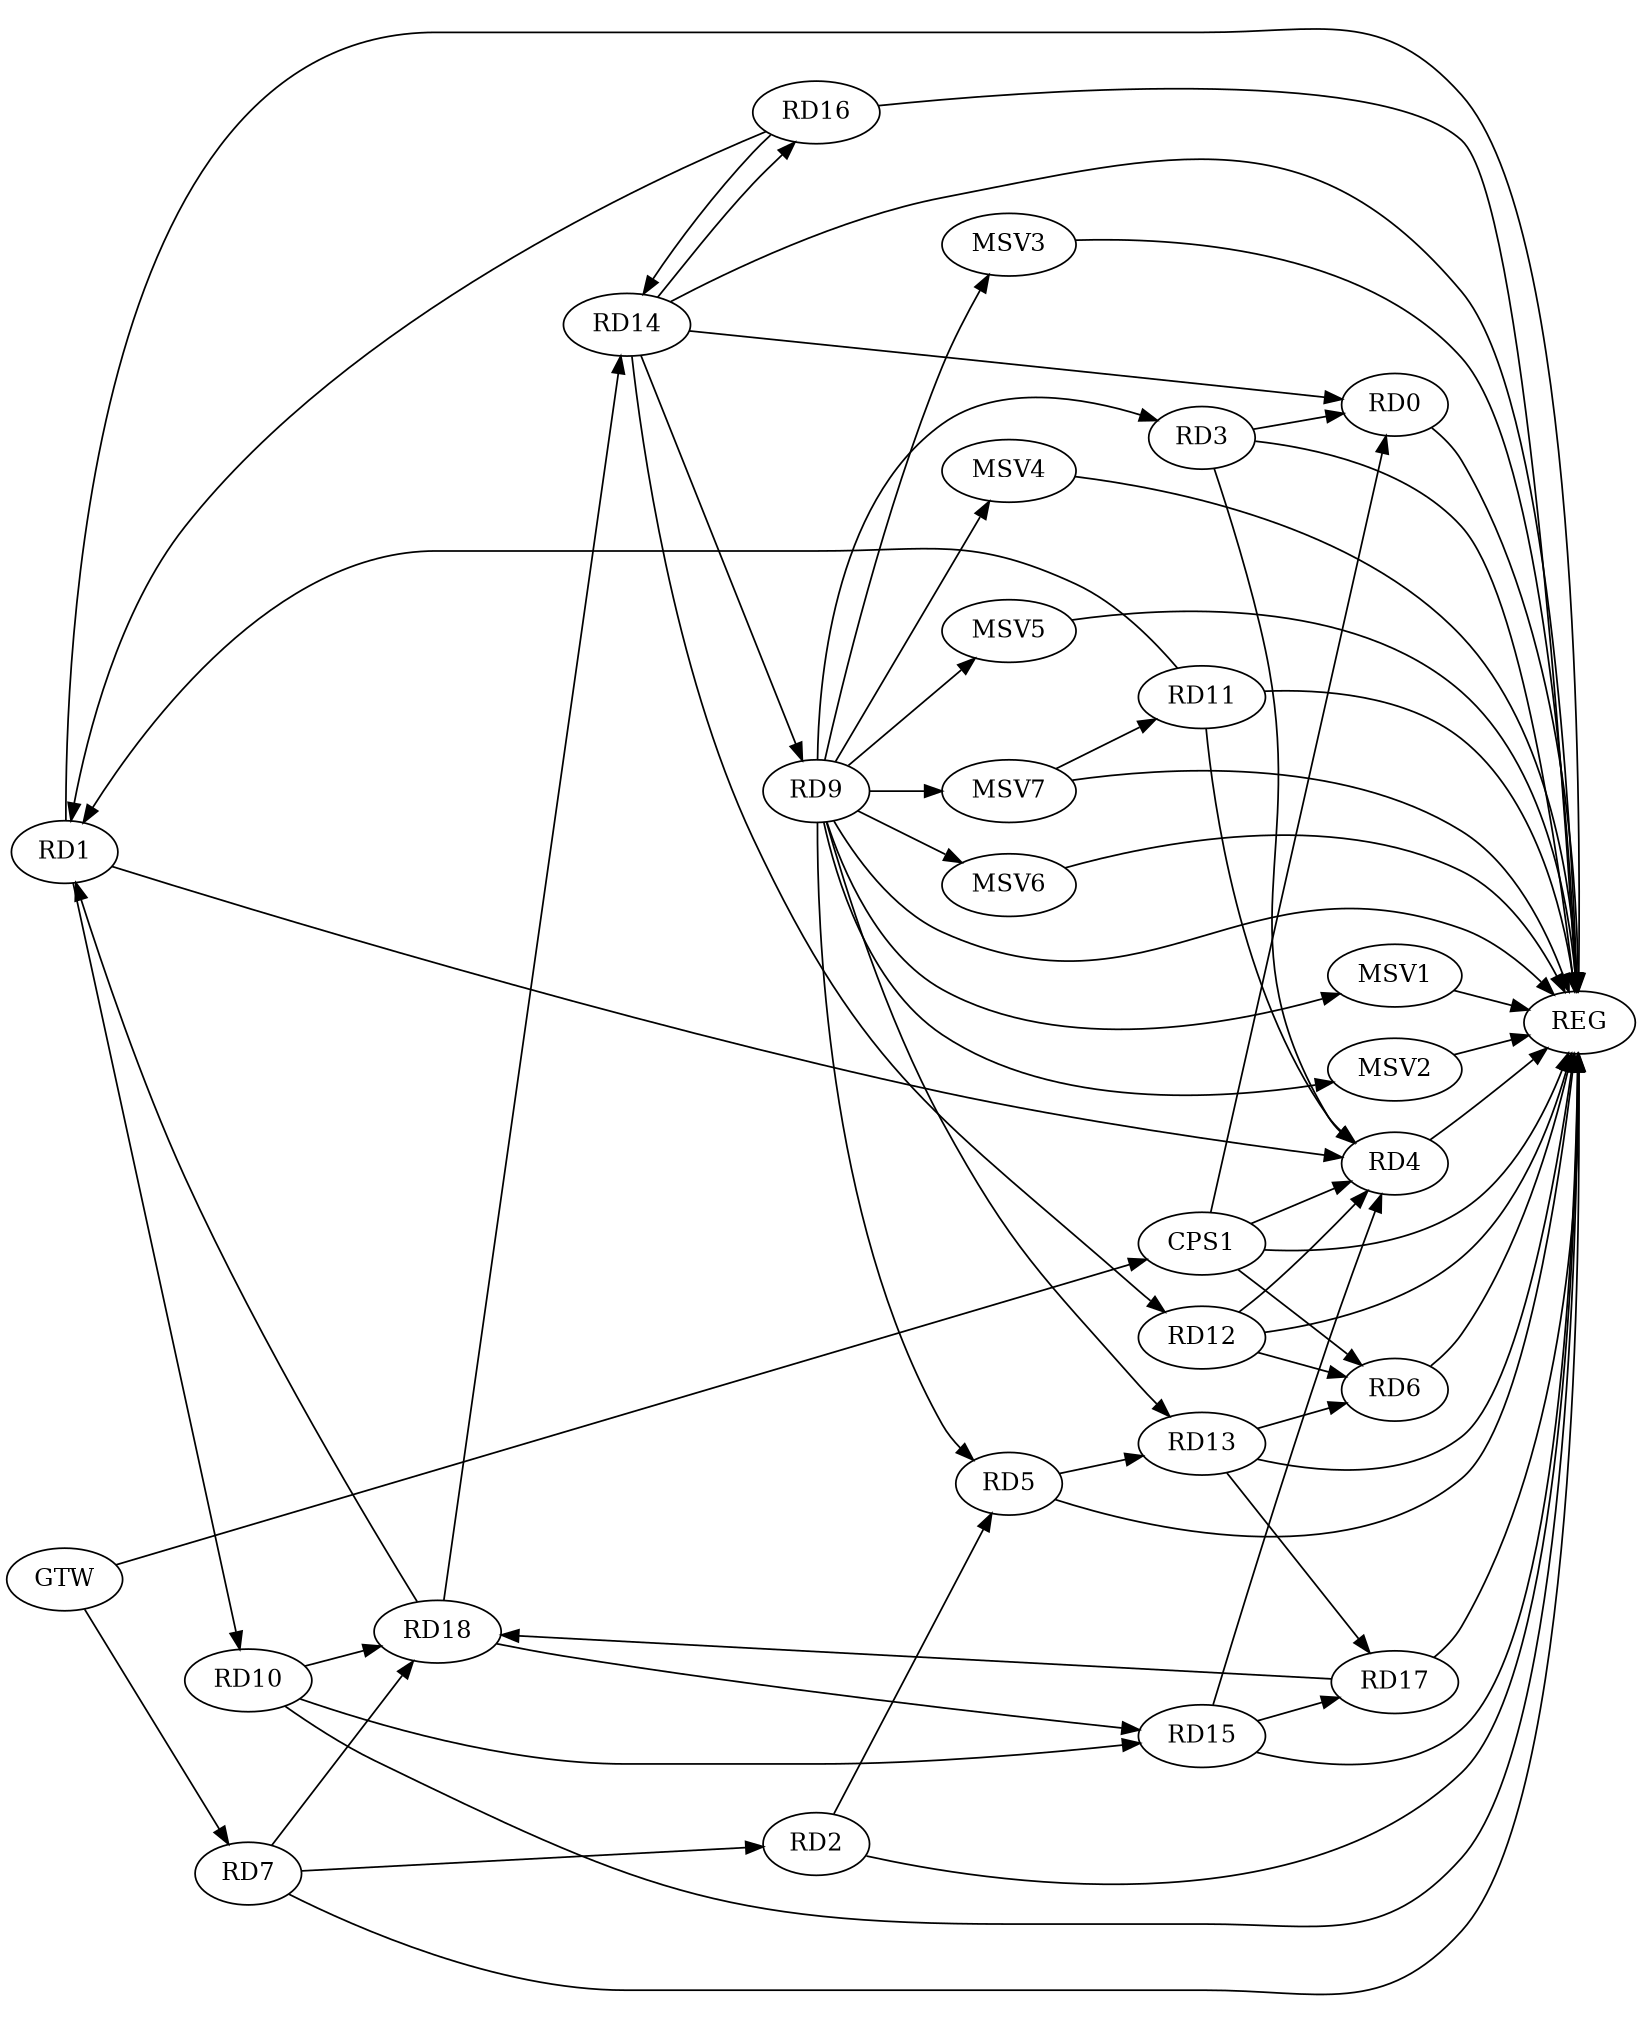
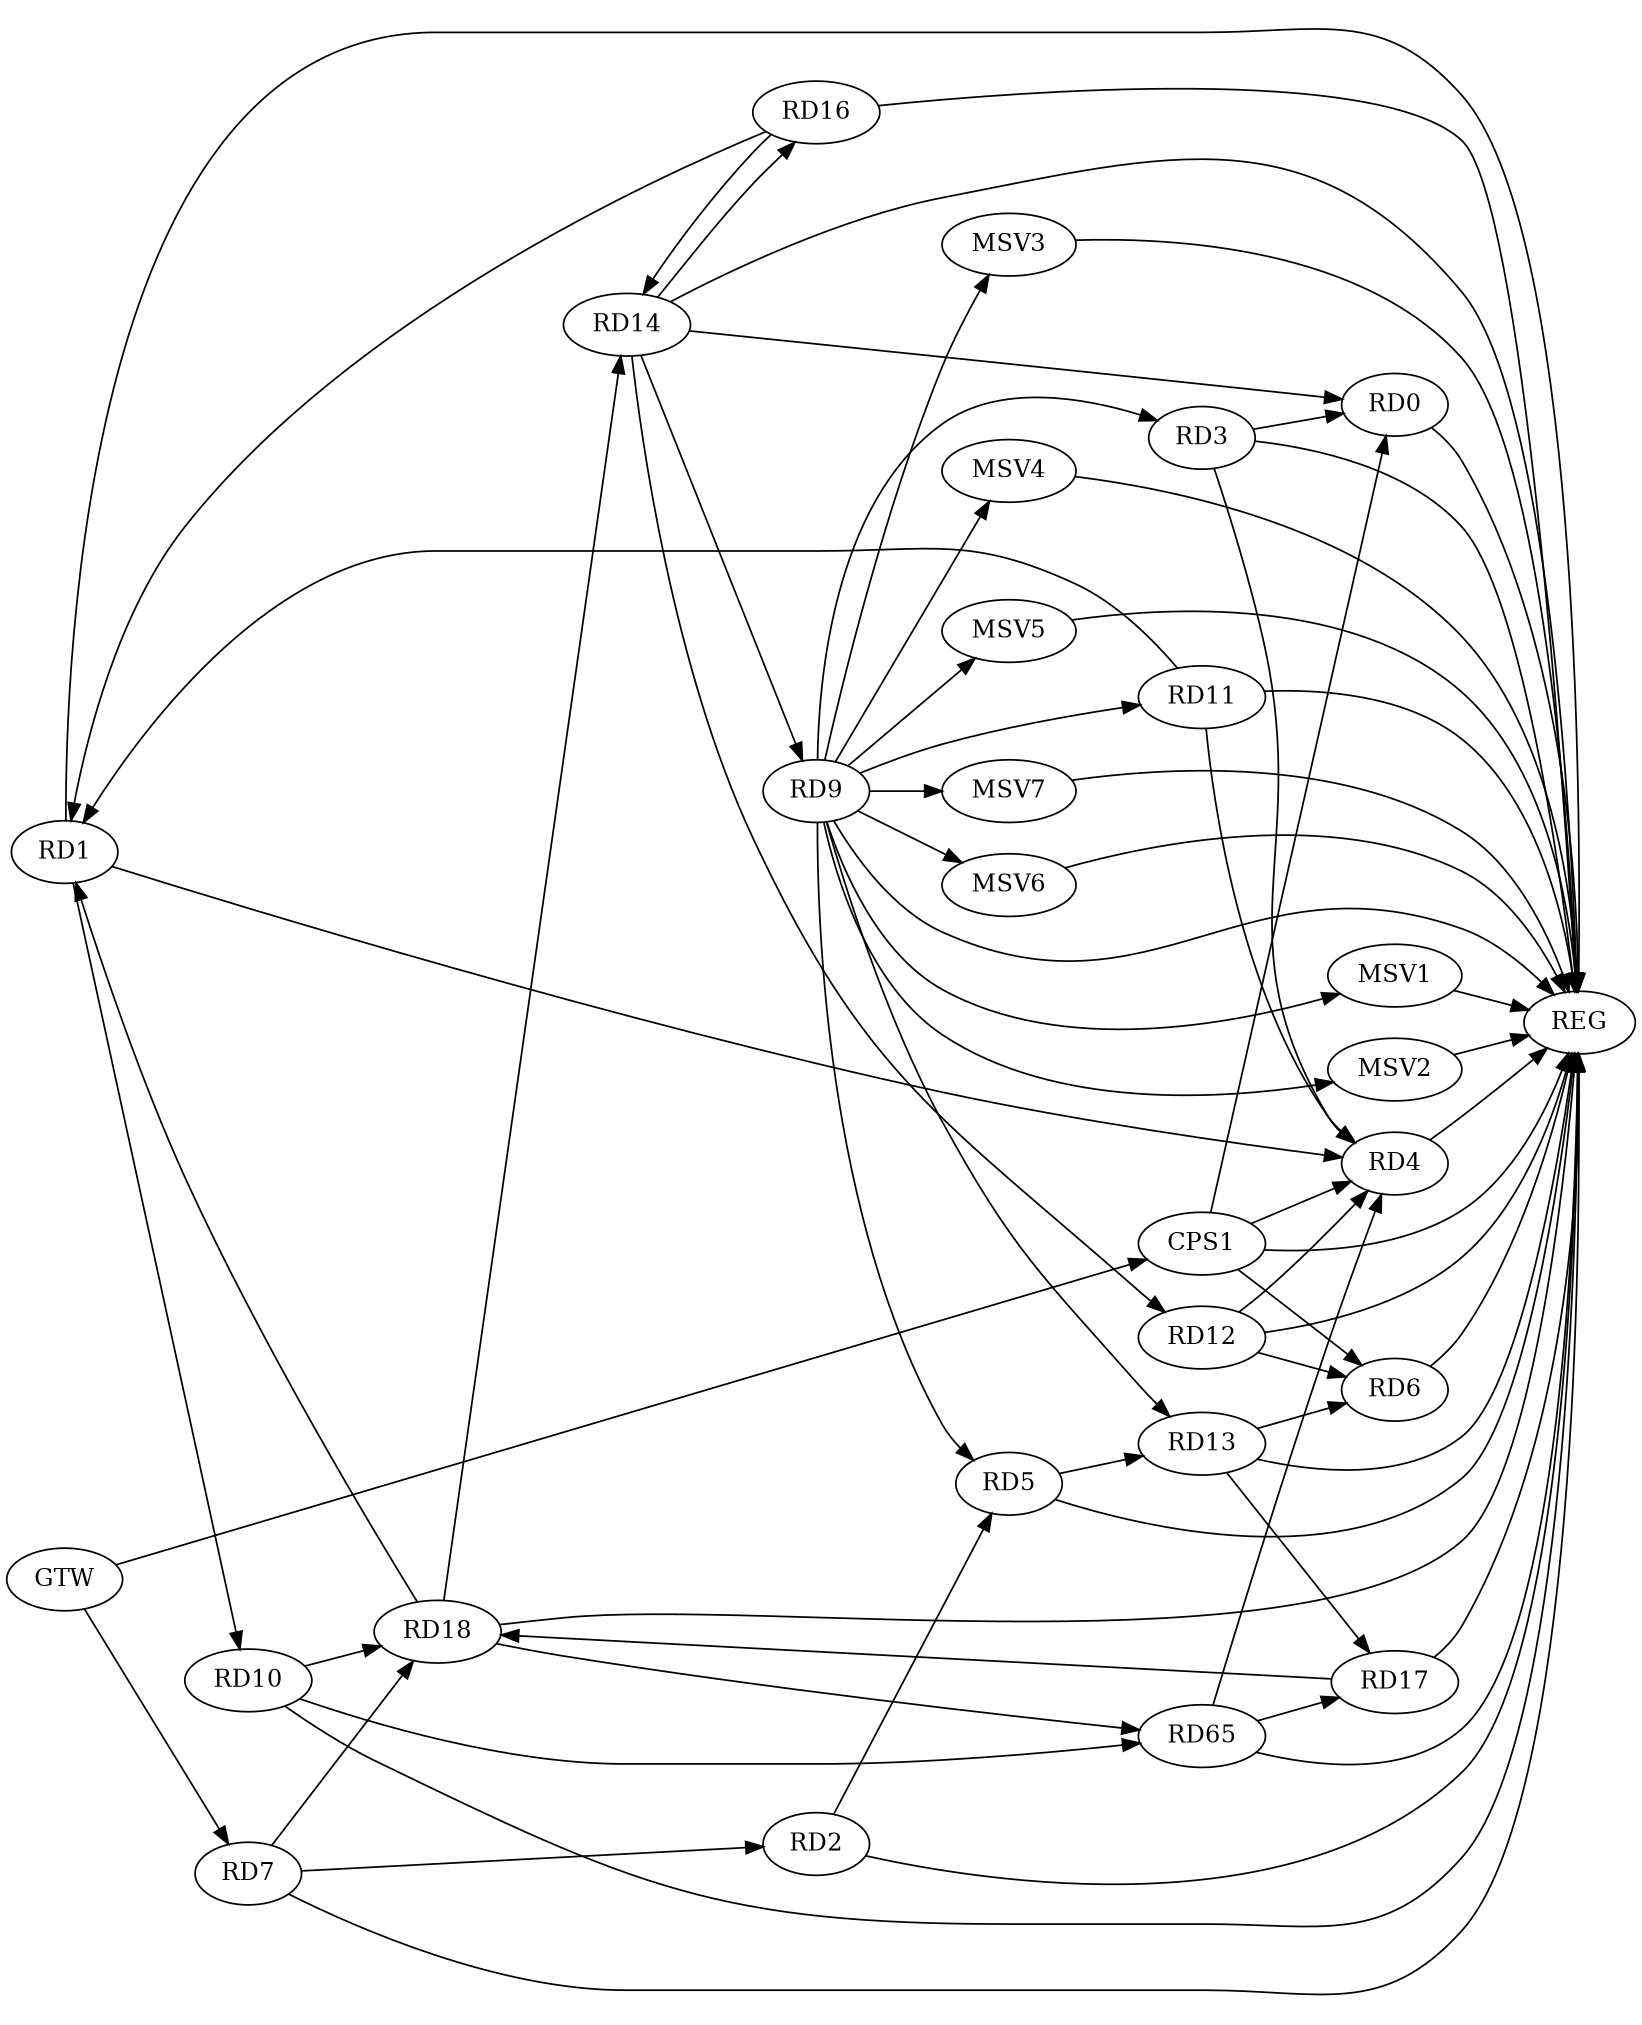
edge "MSV7" -> "RD11": now "RD9" -> "RD11"
edge "RD18" -> "REG": added
node "RD15": label "RD15" -> "RD65"
